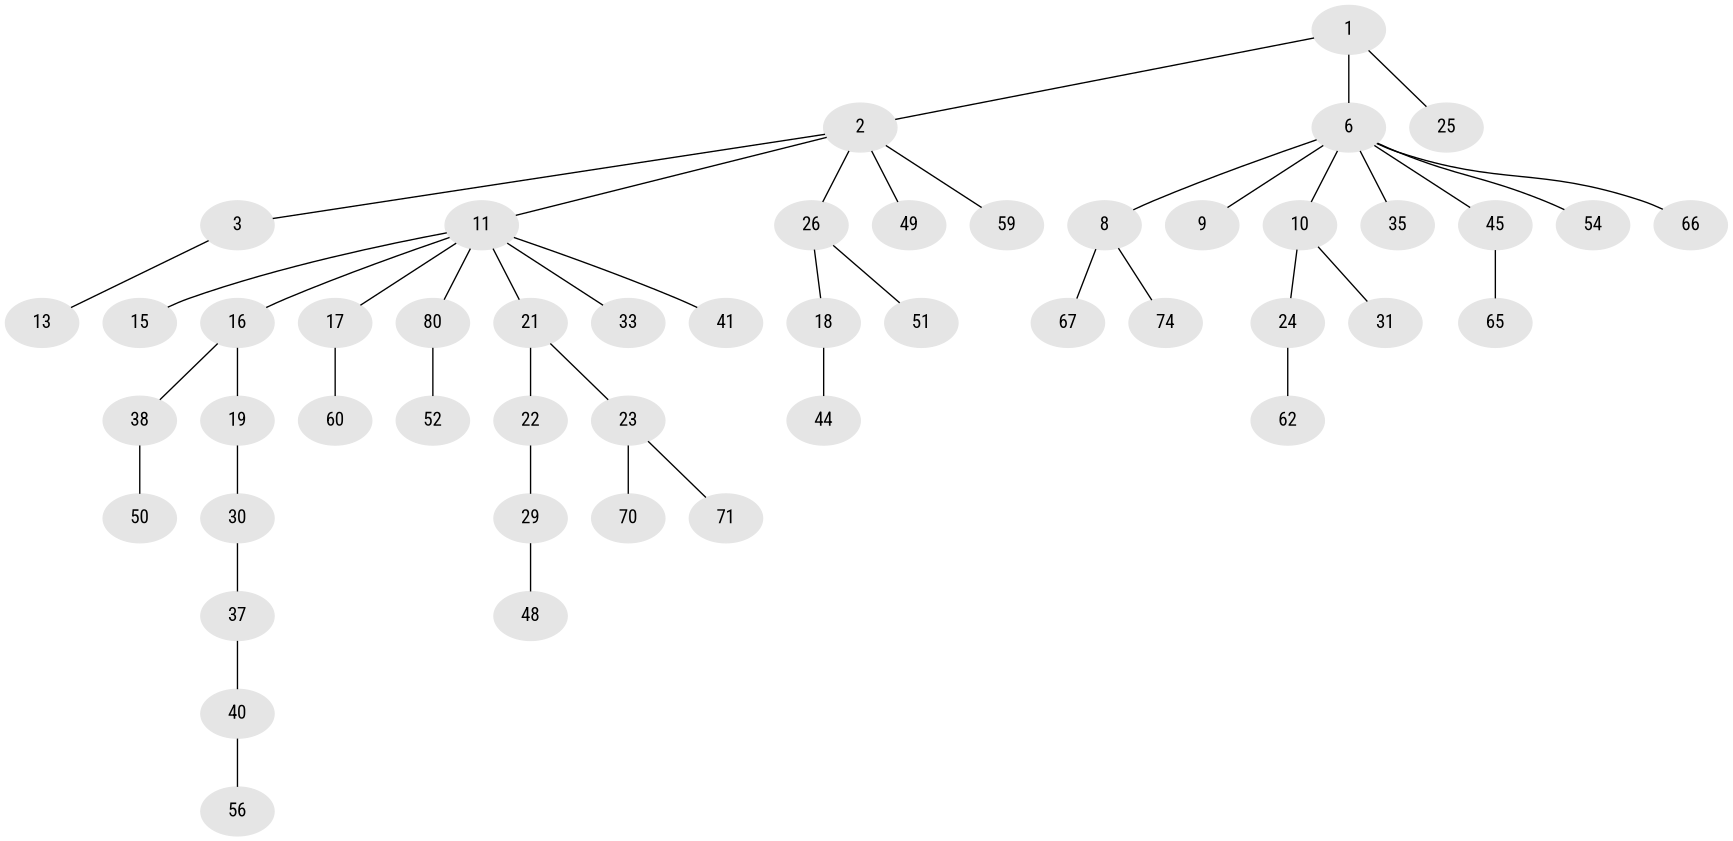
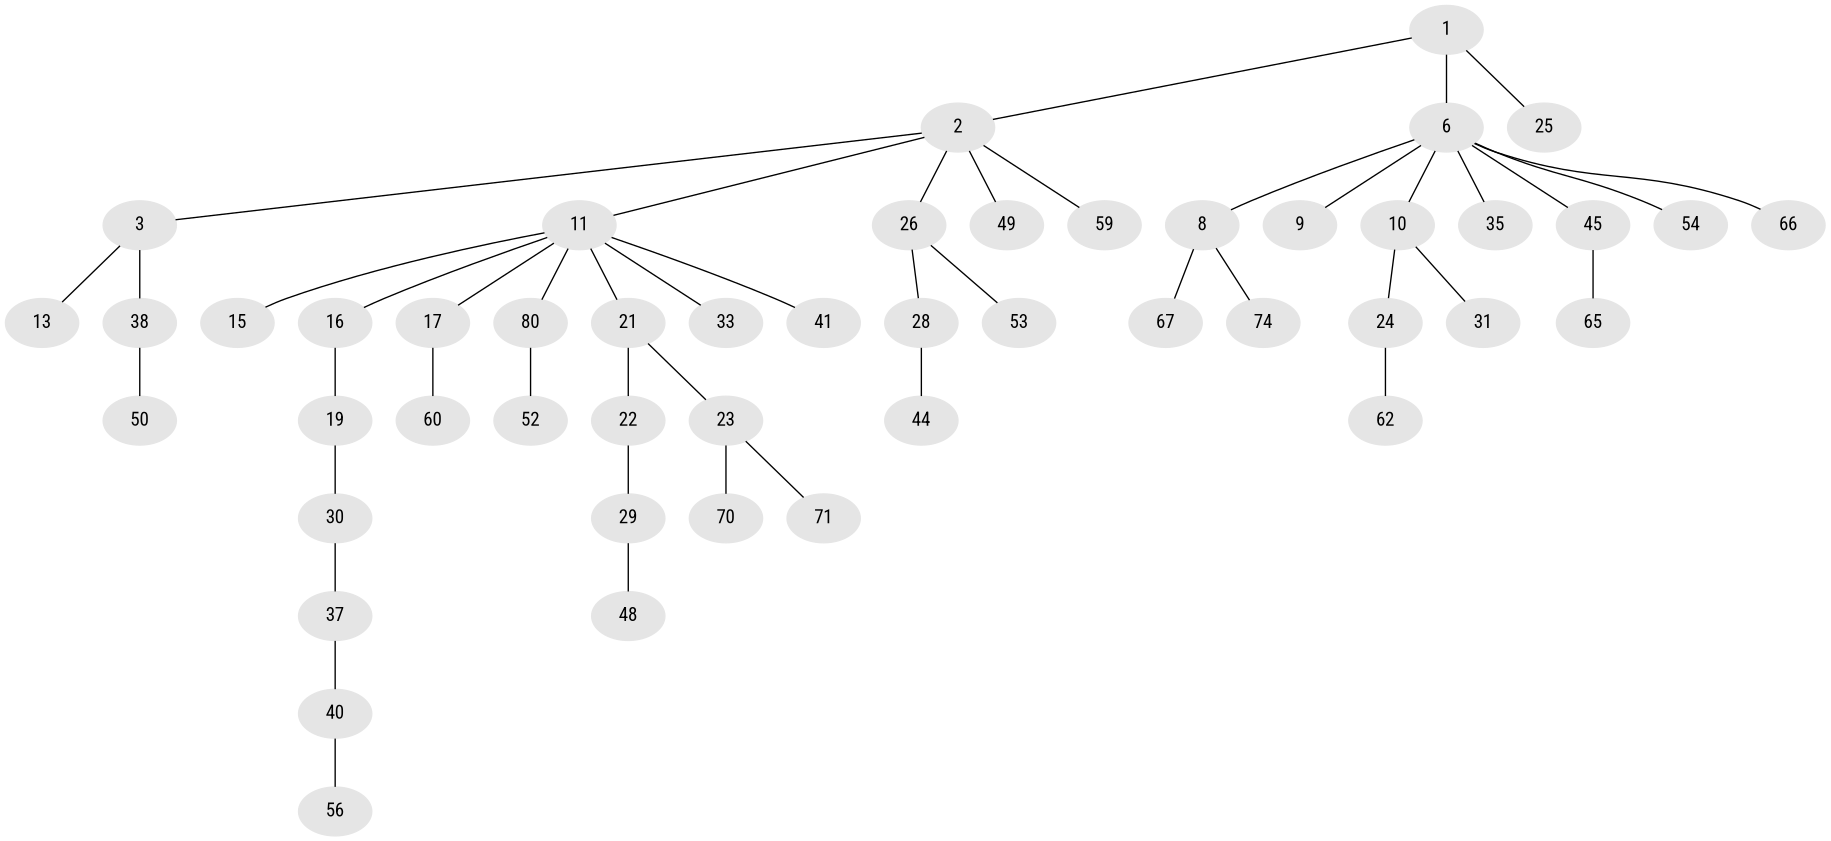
node "18": label "18" -> "28"
node "51": label "51" -> "53"
edge "16" -- "38": now "3" -- "38"
